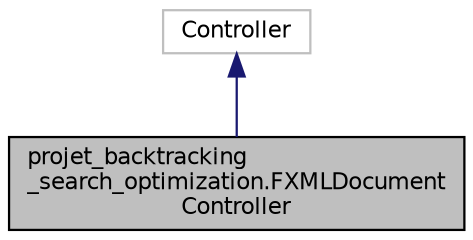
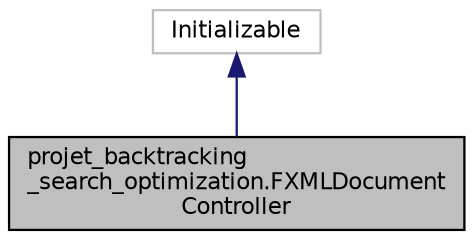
node "Controller": label "Controller" -> "Initializable"
